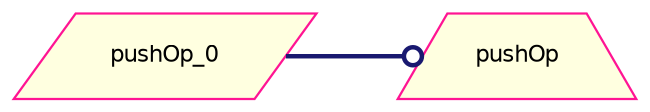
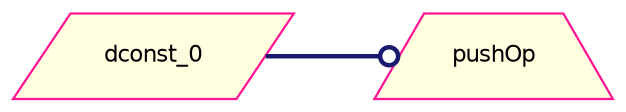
node "pushOp_0": label "pushOp_0" -> "dconst_0"
